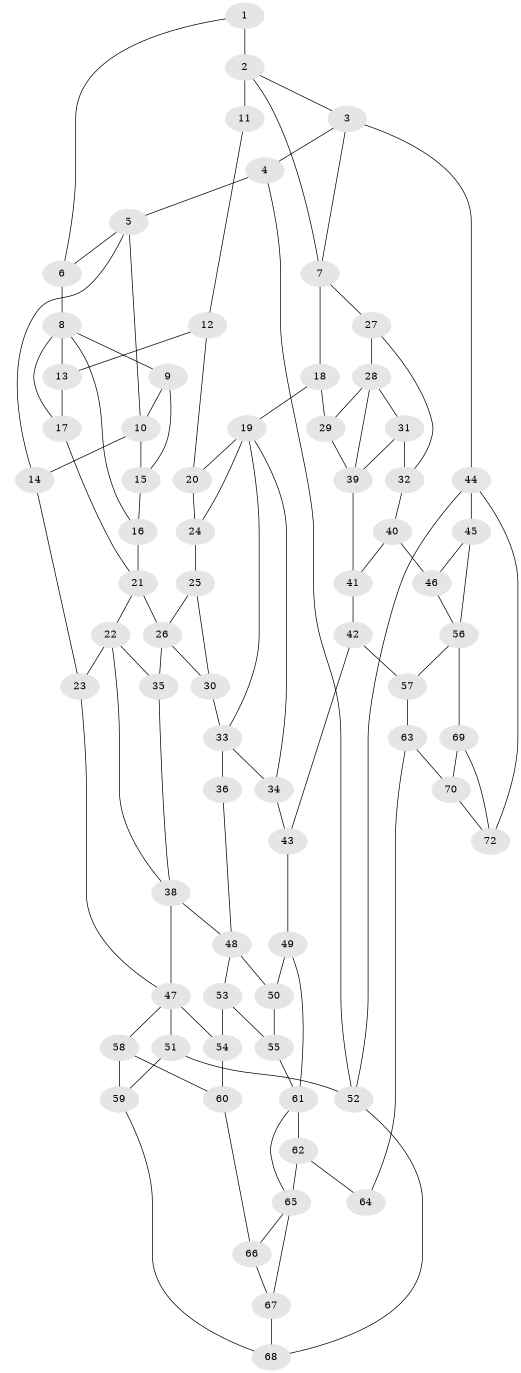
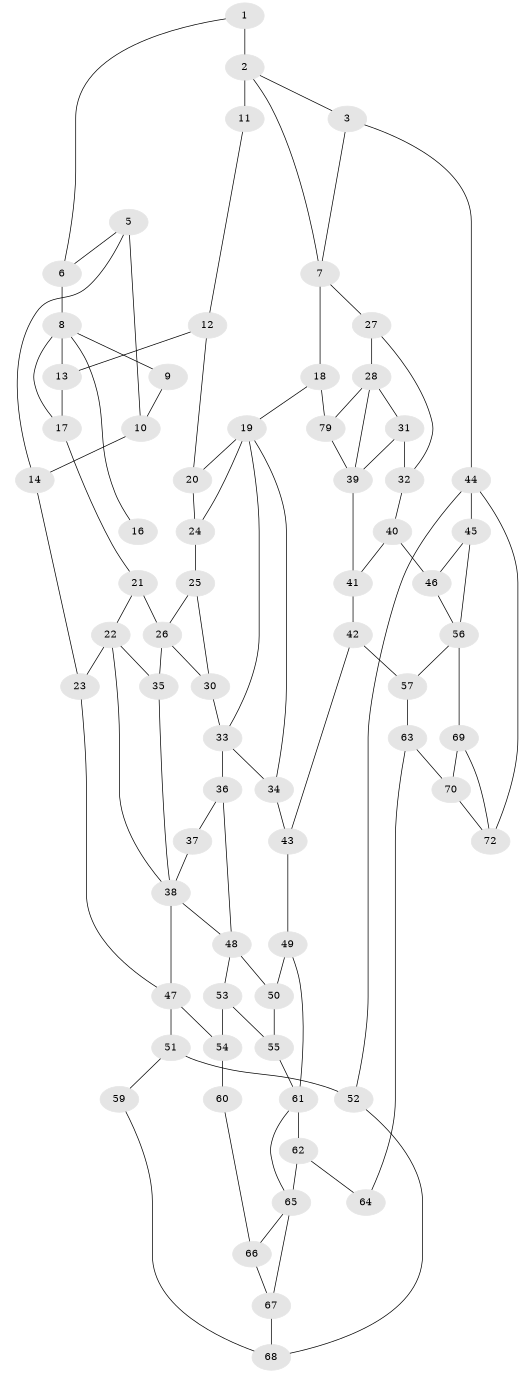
node "4": removed
node "29": label "29" -> "79"
node "15": removed
edge "16" -- "21": removed
node "37": added
node "58": removed
